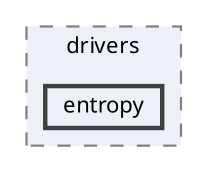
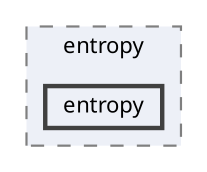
cluster "drivers": label "drivers" -> "entropy"
